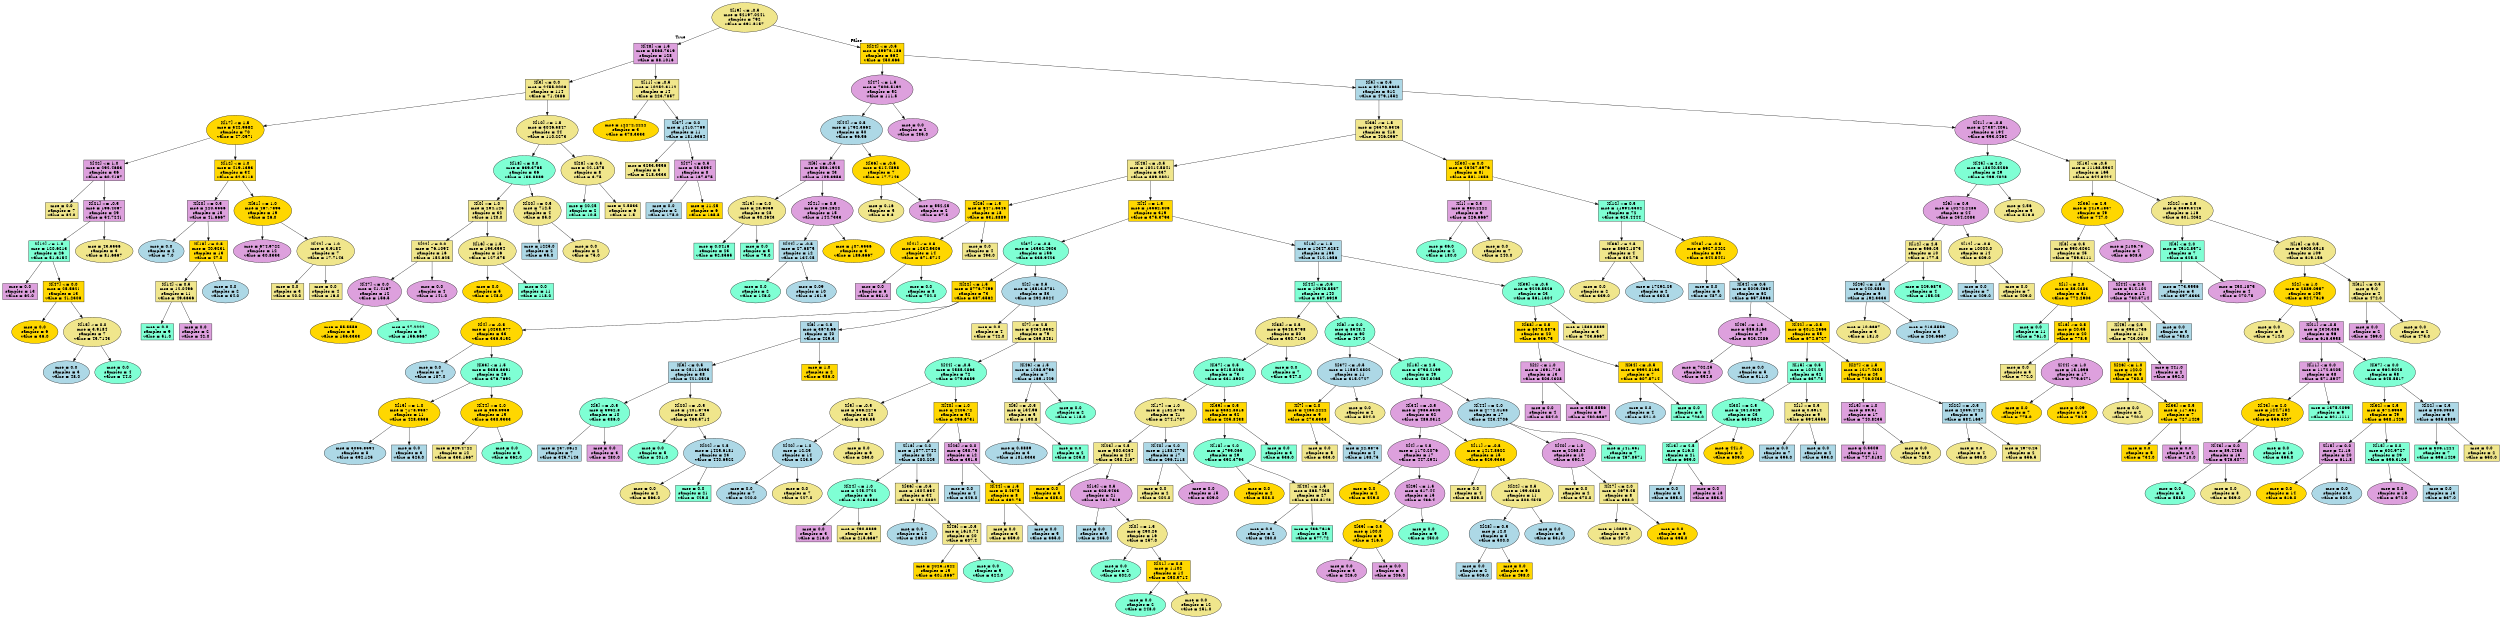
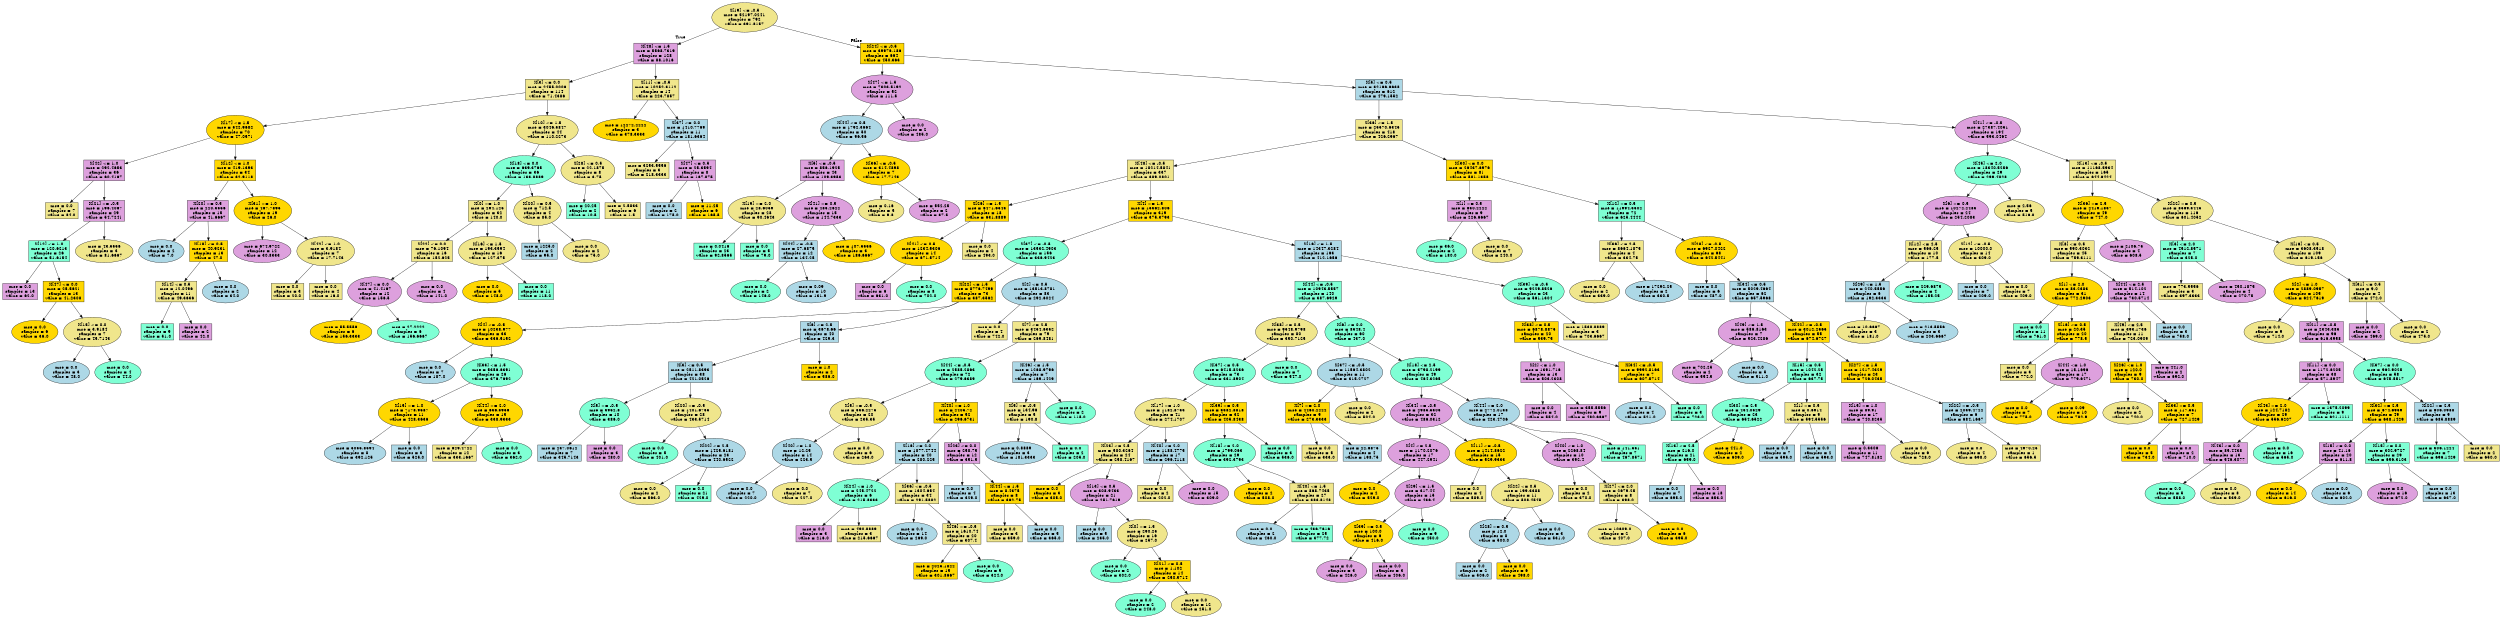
node "mse = 773.5556 samples = 3 value = 397.3333": fillcolor lightblue -> khaki
node "mse = 4970.25 samples = 2 value = 656.5": label "mse = 4970.25 samples = 2 value = 656.5" -> "mse = 4970.25 samples = 1 value = 656.5"
node "mse = 0.0 samples = 3 value = 695.0": label "mse = 0.0 samples = 3 value = 695.0" -> "mse = 0.0 samples = 7 value = 695.0"
